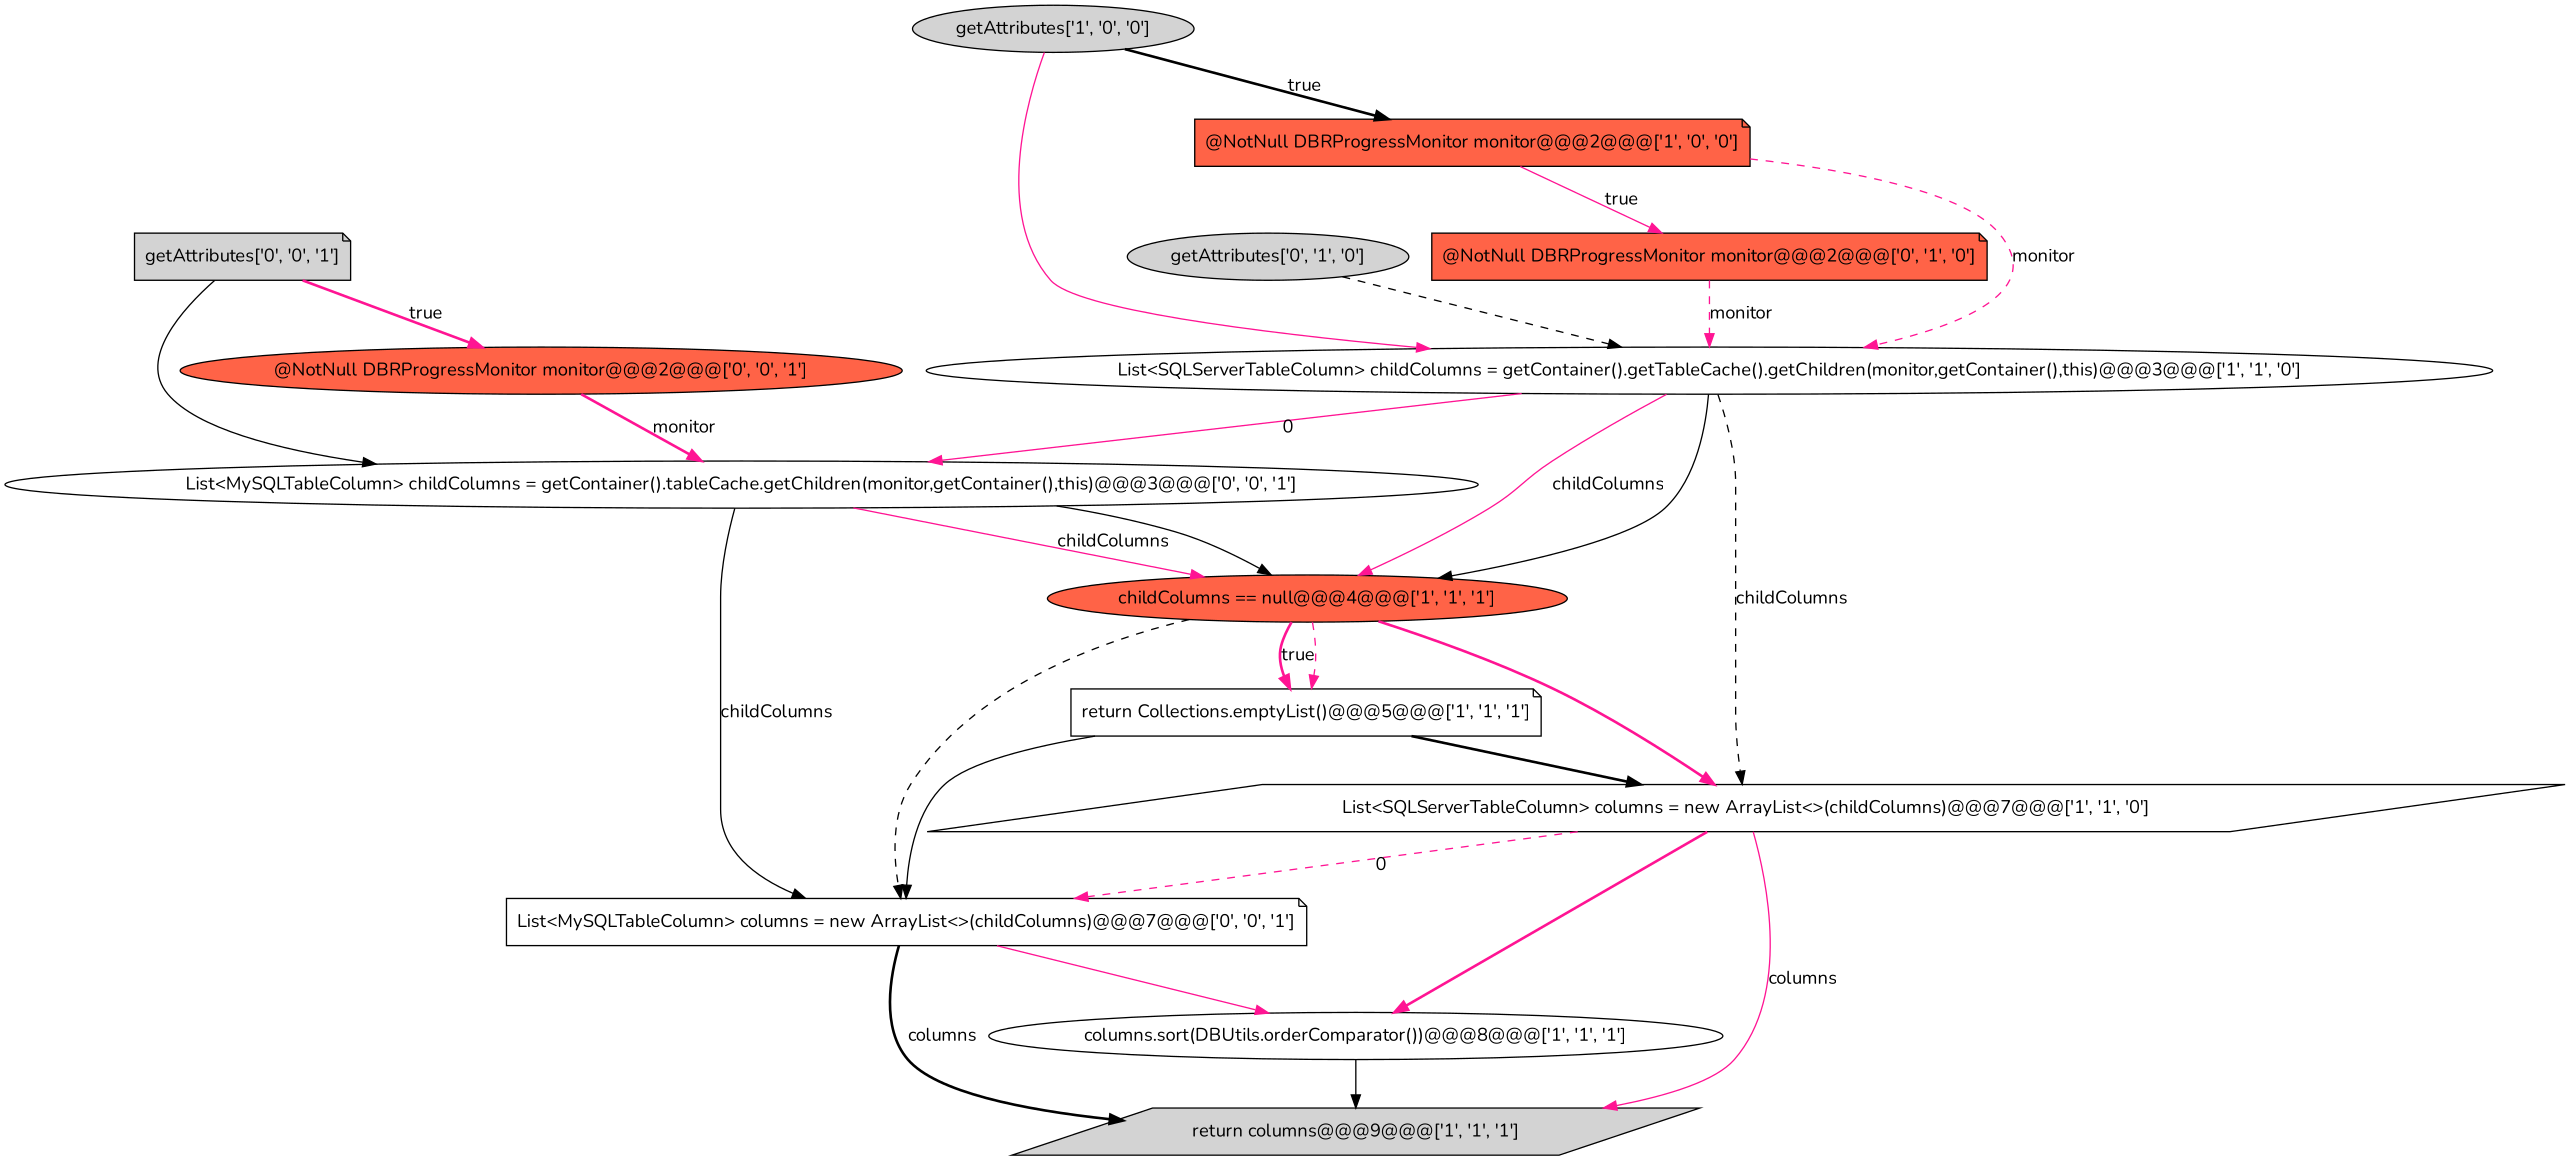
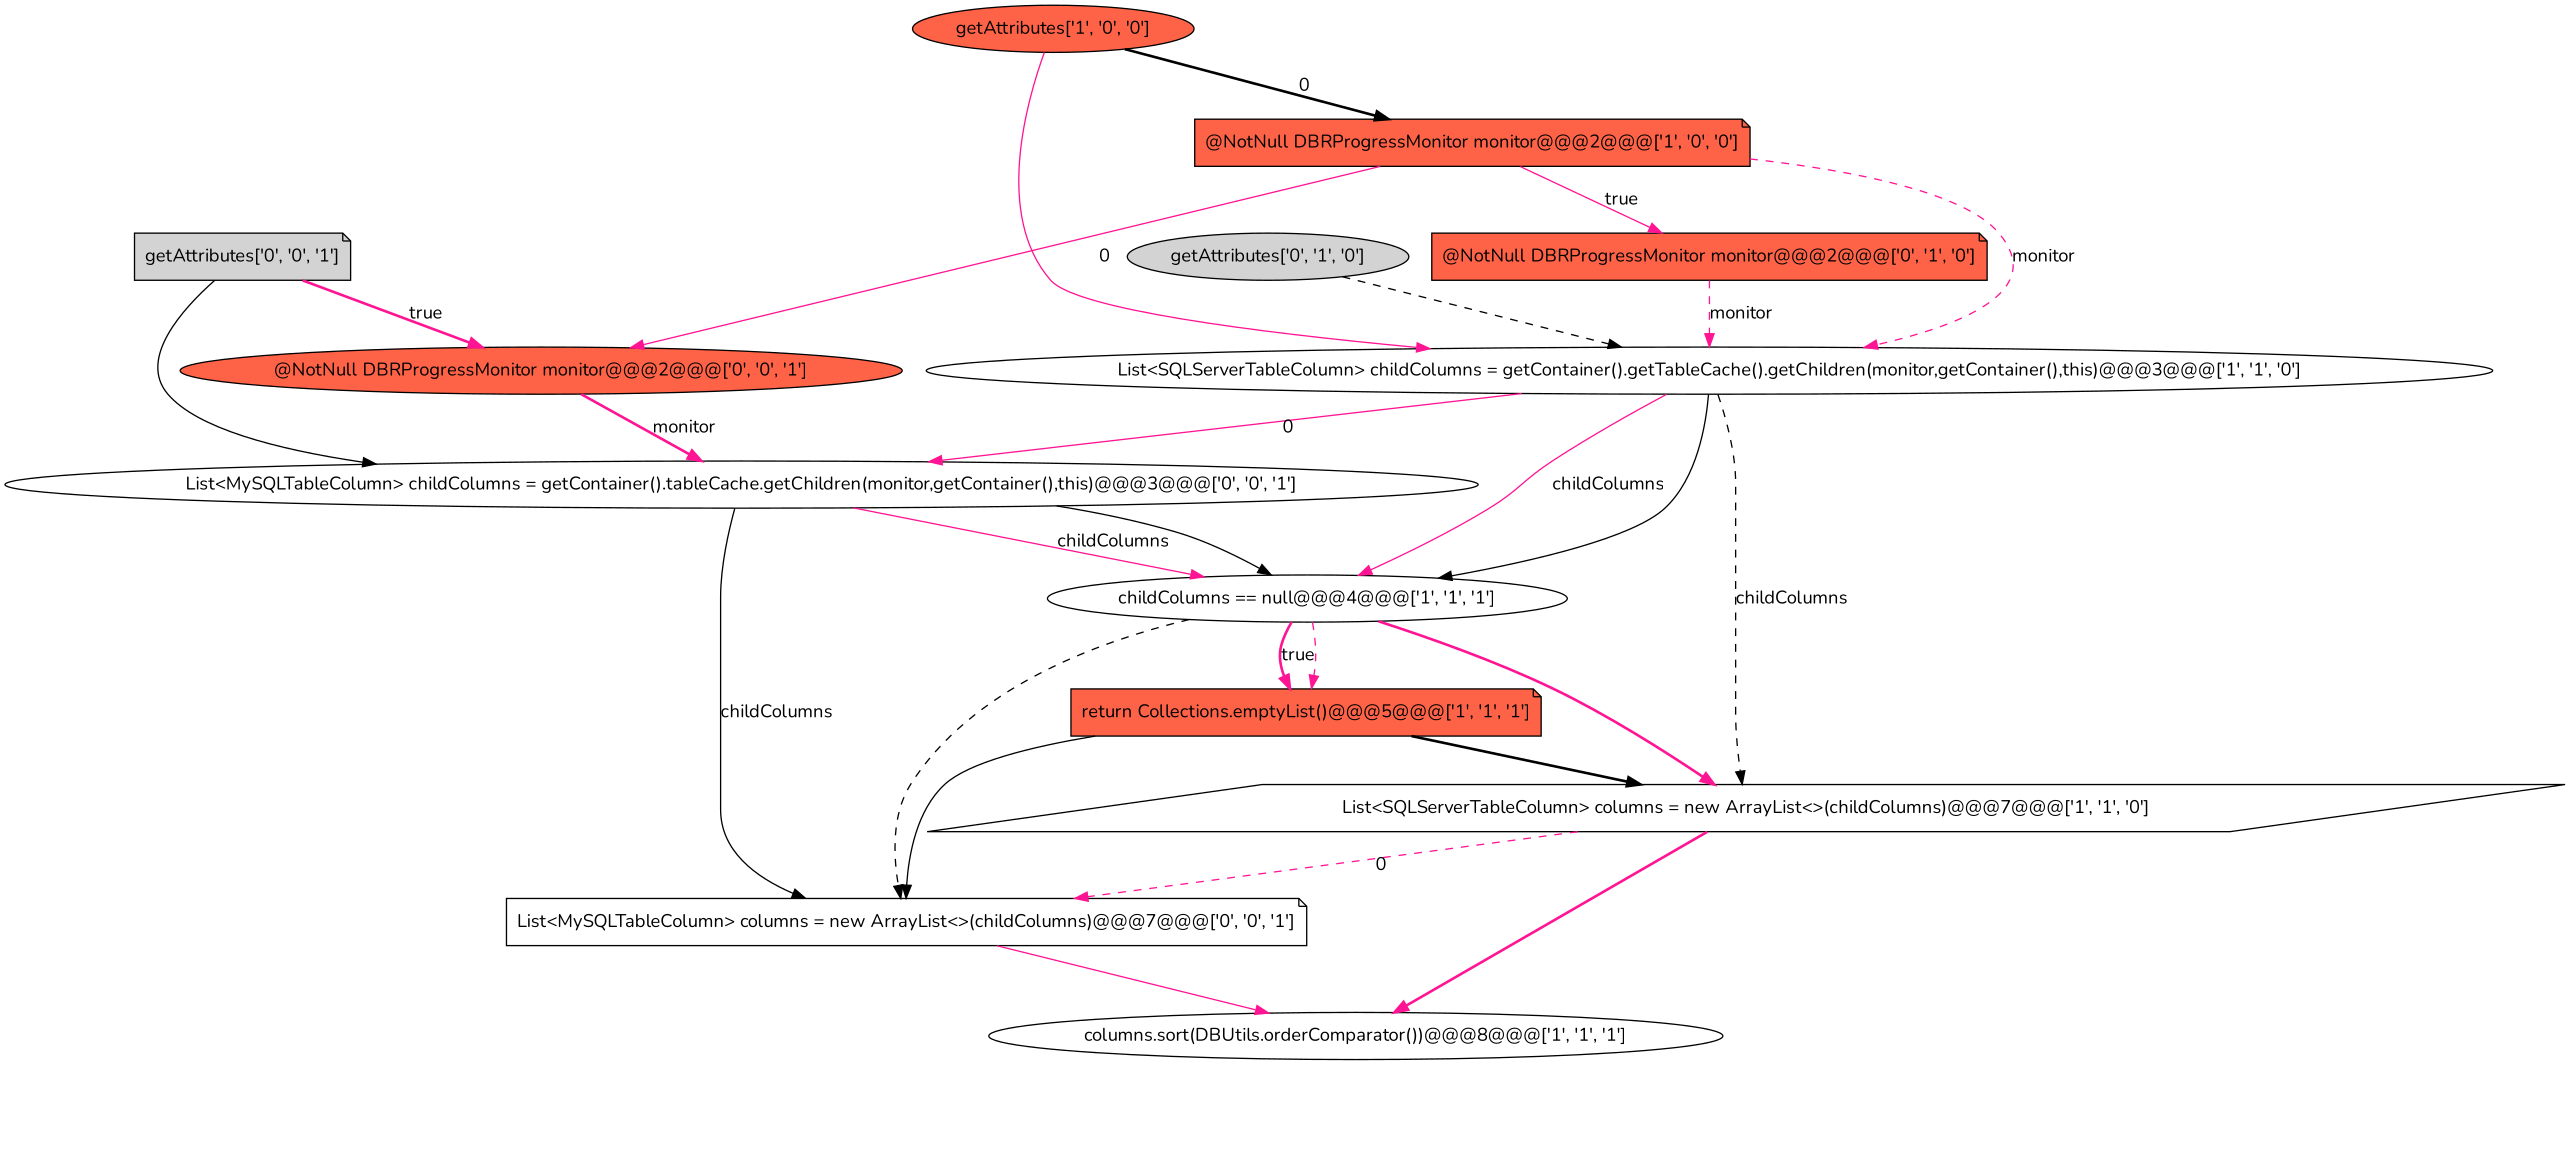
node "getAttributes['1', '0', '0']": fillcolor lightgray -> tomato
edge "getAttributes['1', '0', '0']" -> "@NotNull DBRProgressMonitor monitor@@@2@@@['1', '0', '0']": label "true" -> "0"
edge "@NotNull DBRProgressMonitor monitor@@@2@@@['1', '0', '0']" -> "@NotNull DBRProgressMonitor monitor@@@2@@@['0', '0', '1']": added, label "0"
node "childColumns == null@@@4@@@['1', '1', '1']": fillcolor tomato -> white
node "return Collections.emptyList()@@@5@@@['1', '1', '1']": fillcolor white -> tomato
node "return columns@@@9@@@['1', '1', '1']": removed
